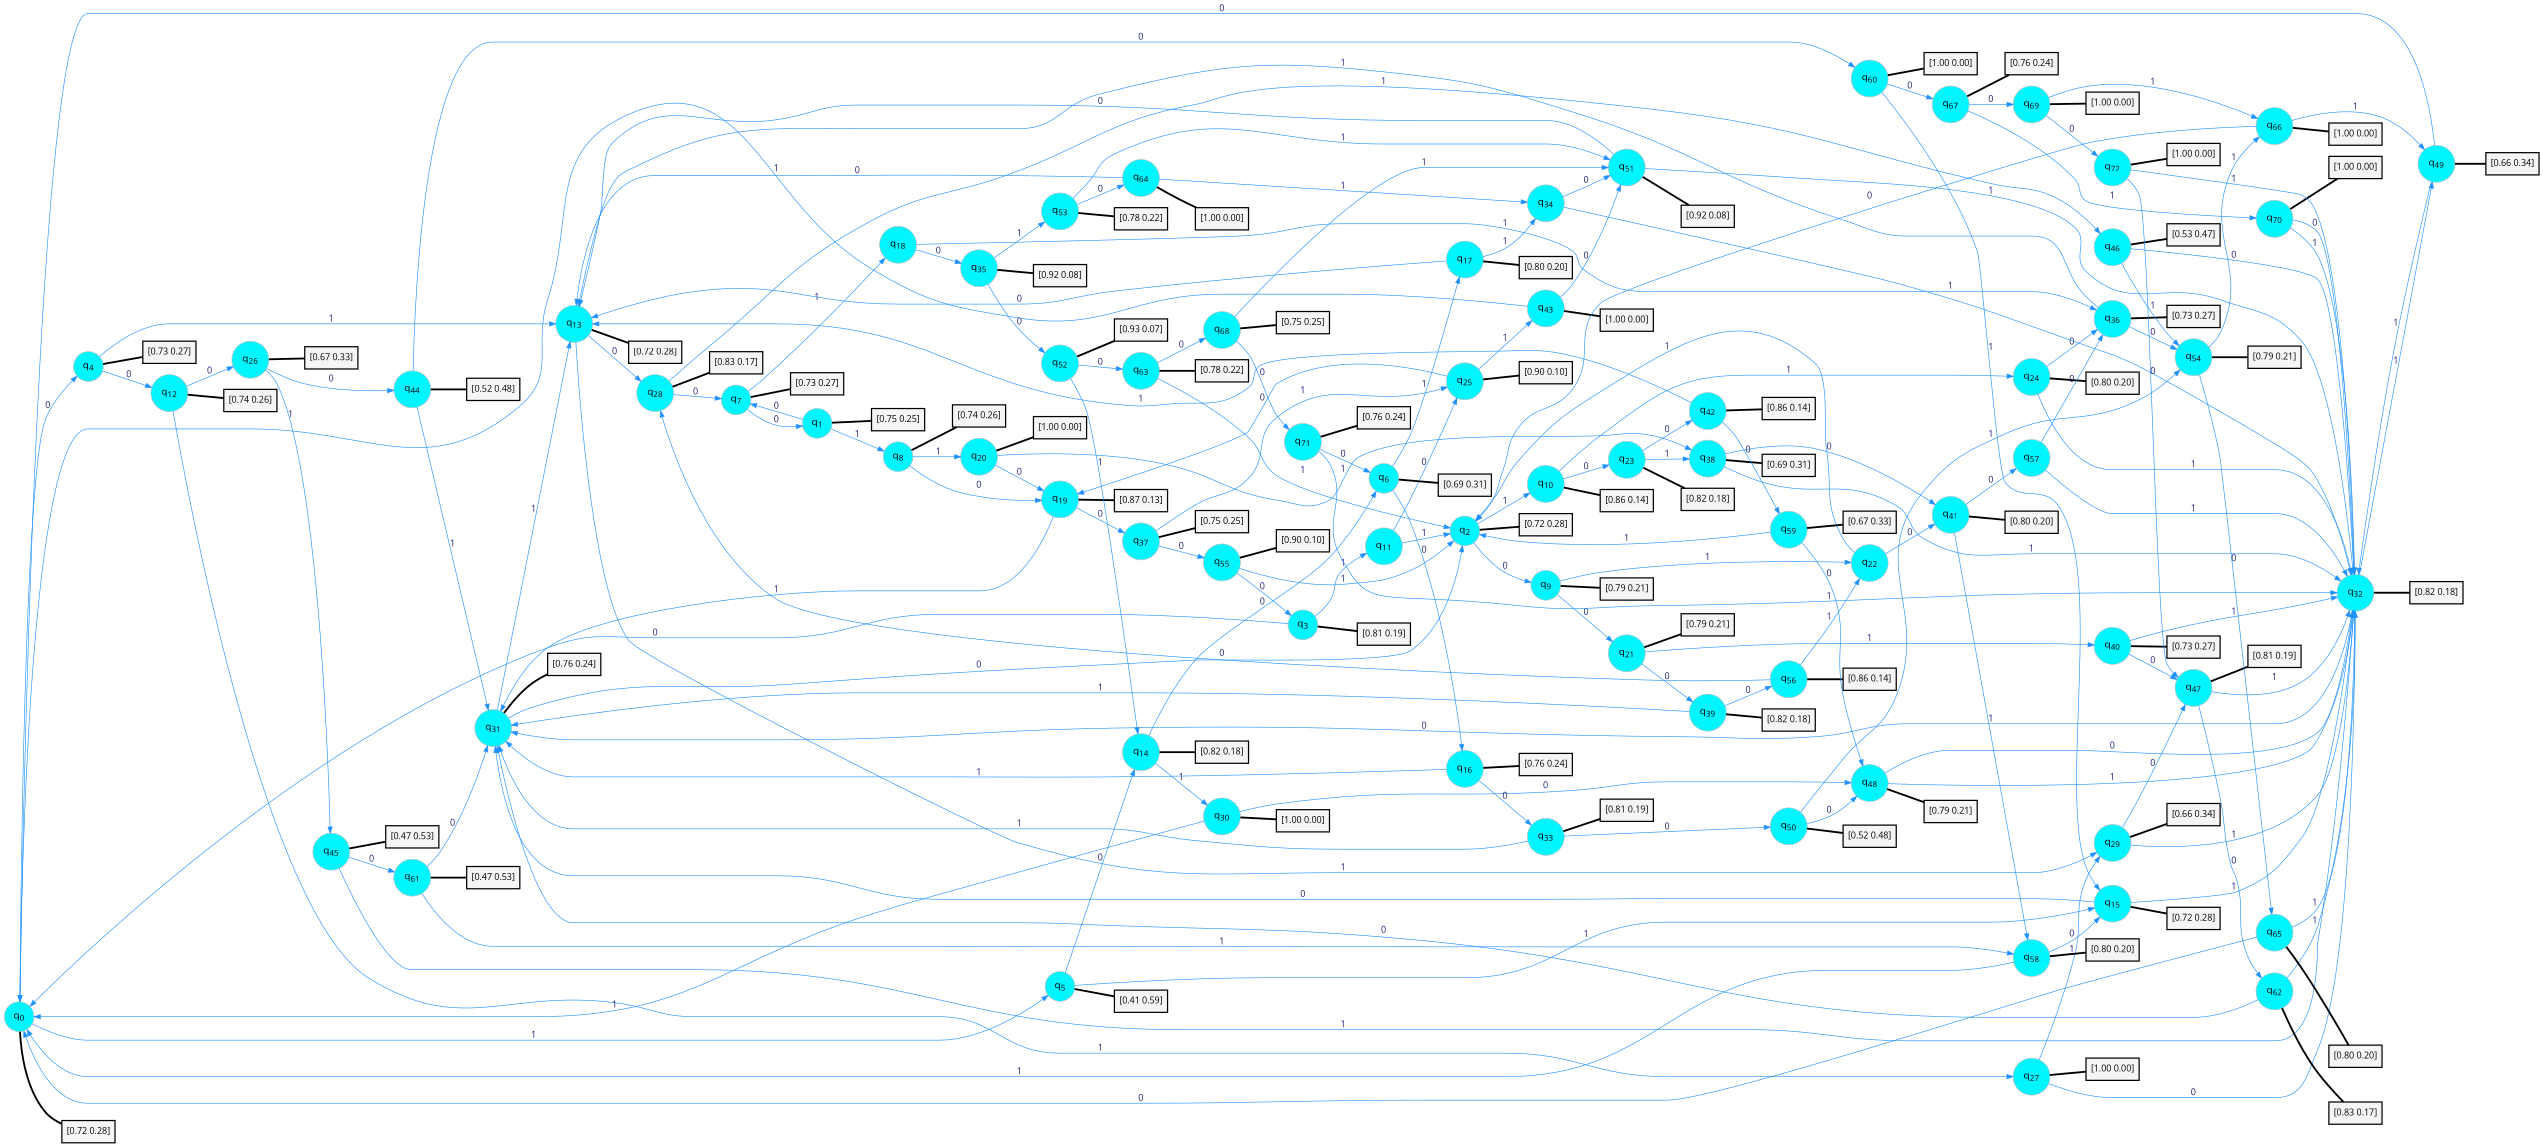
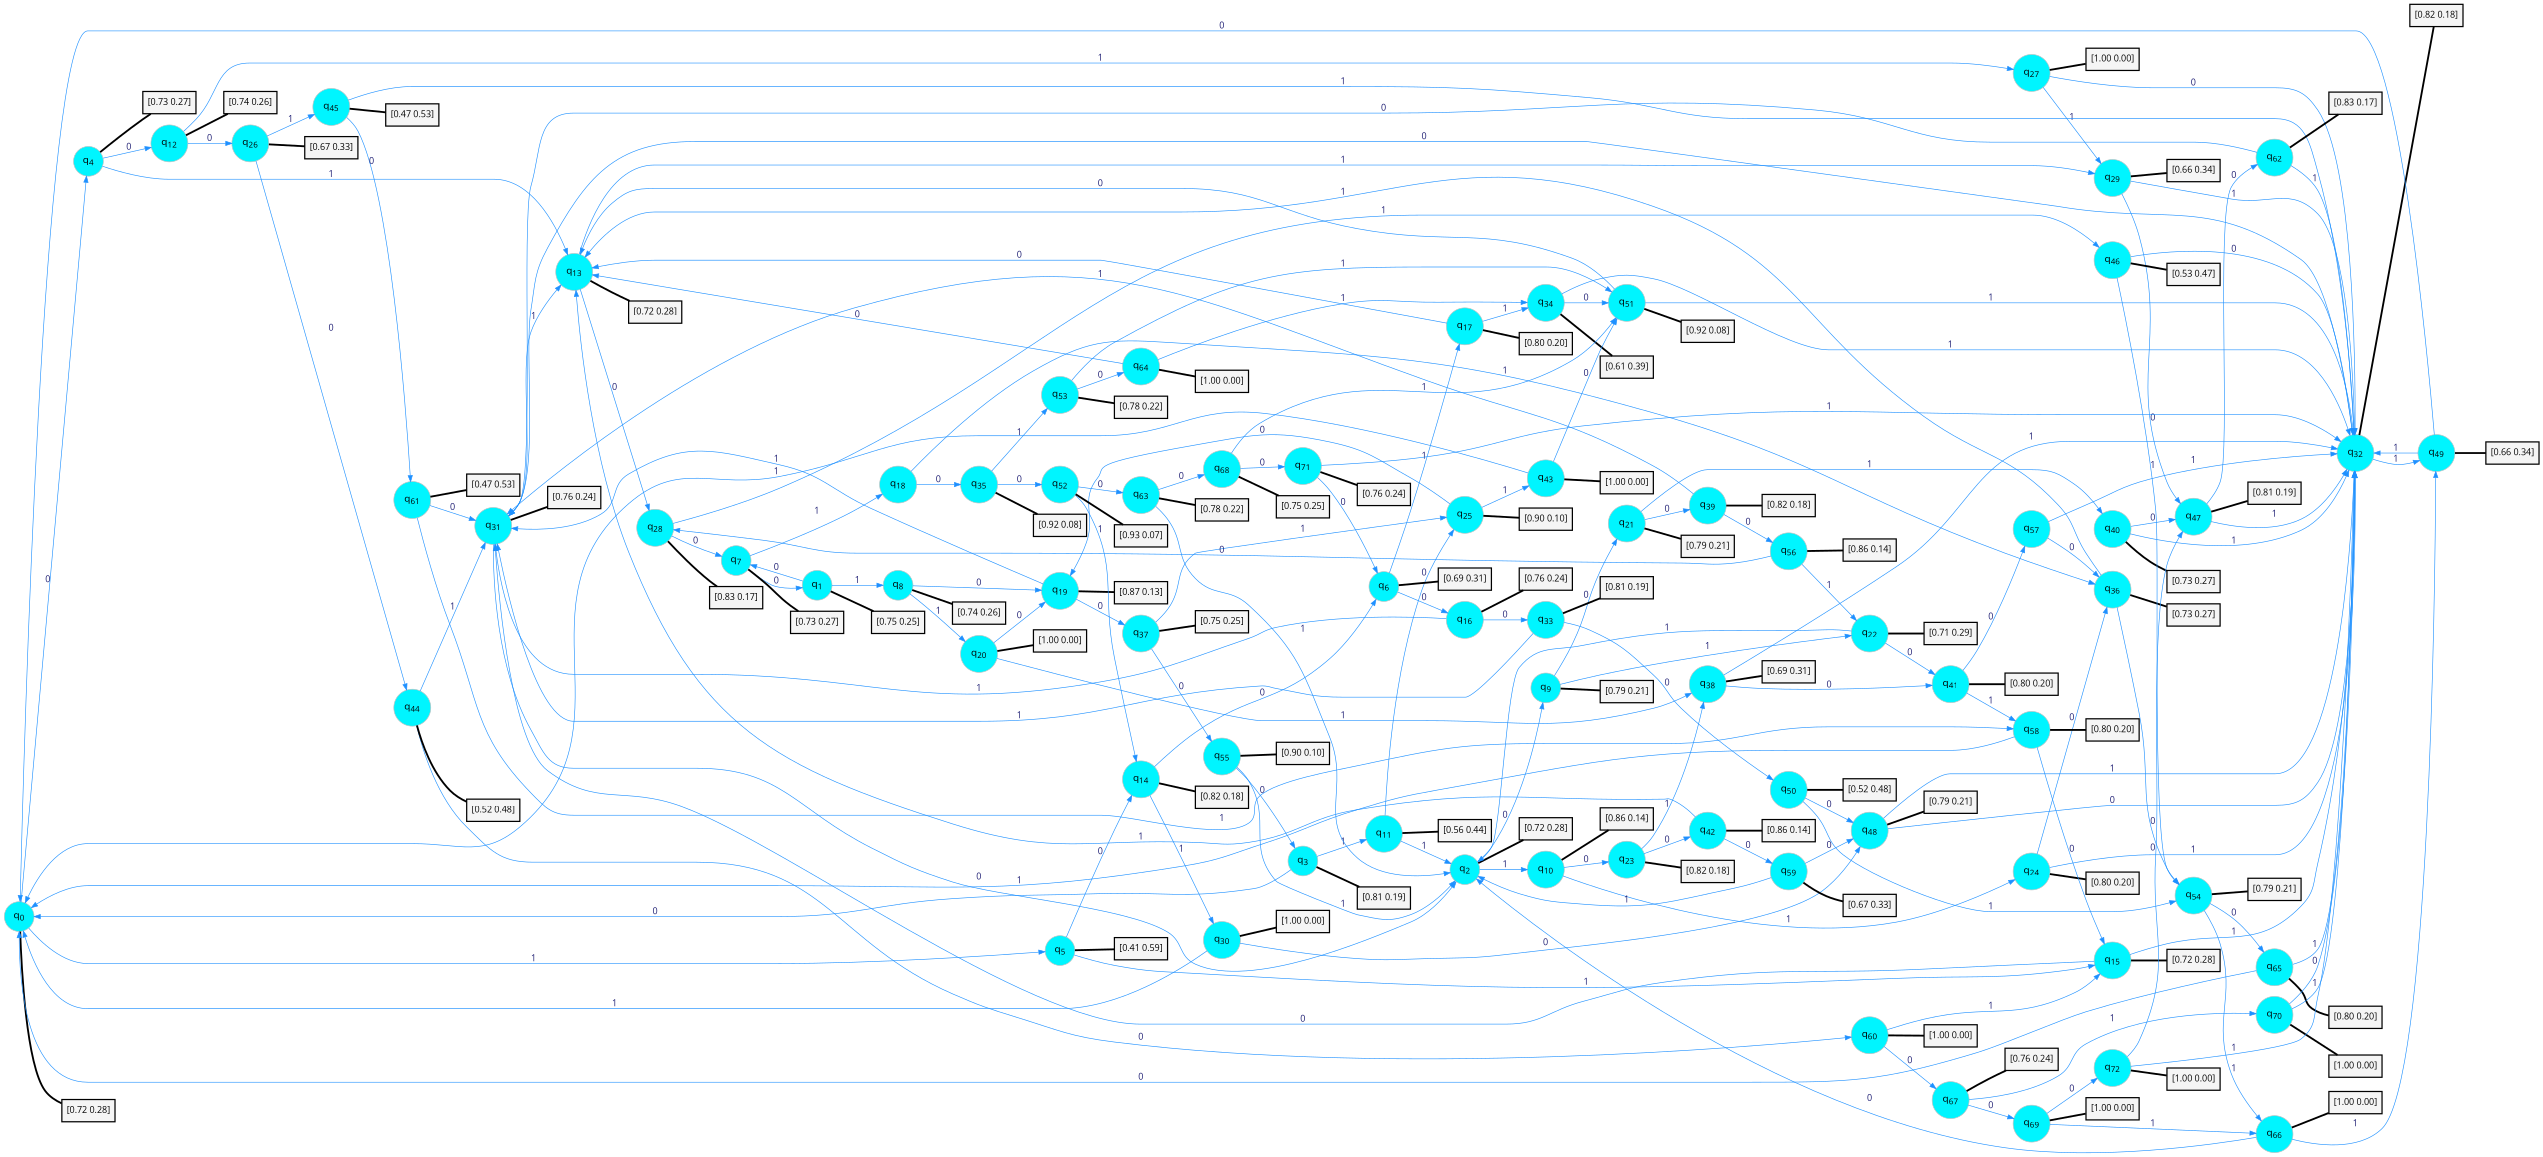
node "[0.61 0.39]": added
node "[0.71 0.29]": added
node "[0.56 0.44]": added
